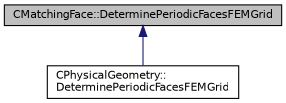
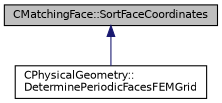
node "CMatchingFace::DeterminePeriodicFacesFEMGrid": label "CMatchingFace::DeterminePeriodicFacesFEMGrid" -> "CMatchingFace::SortFaceCoordinates"
